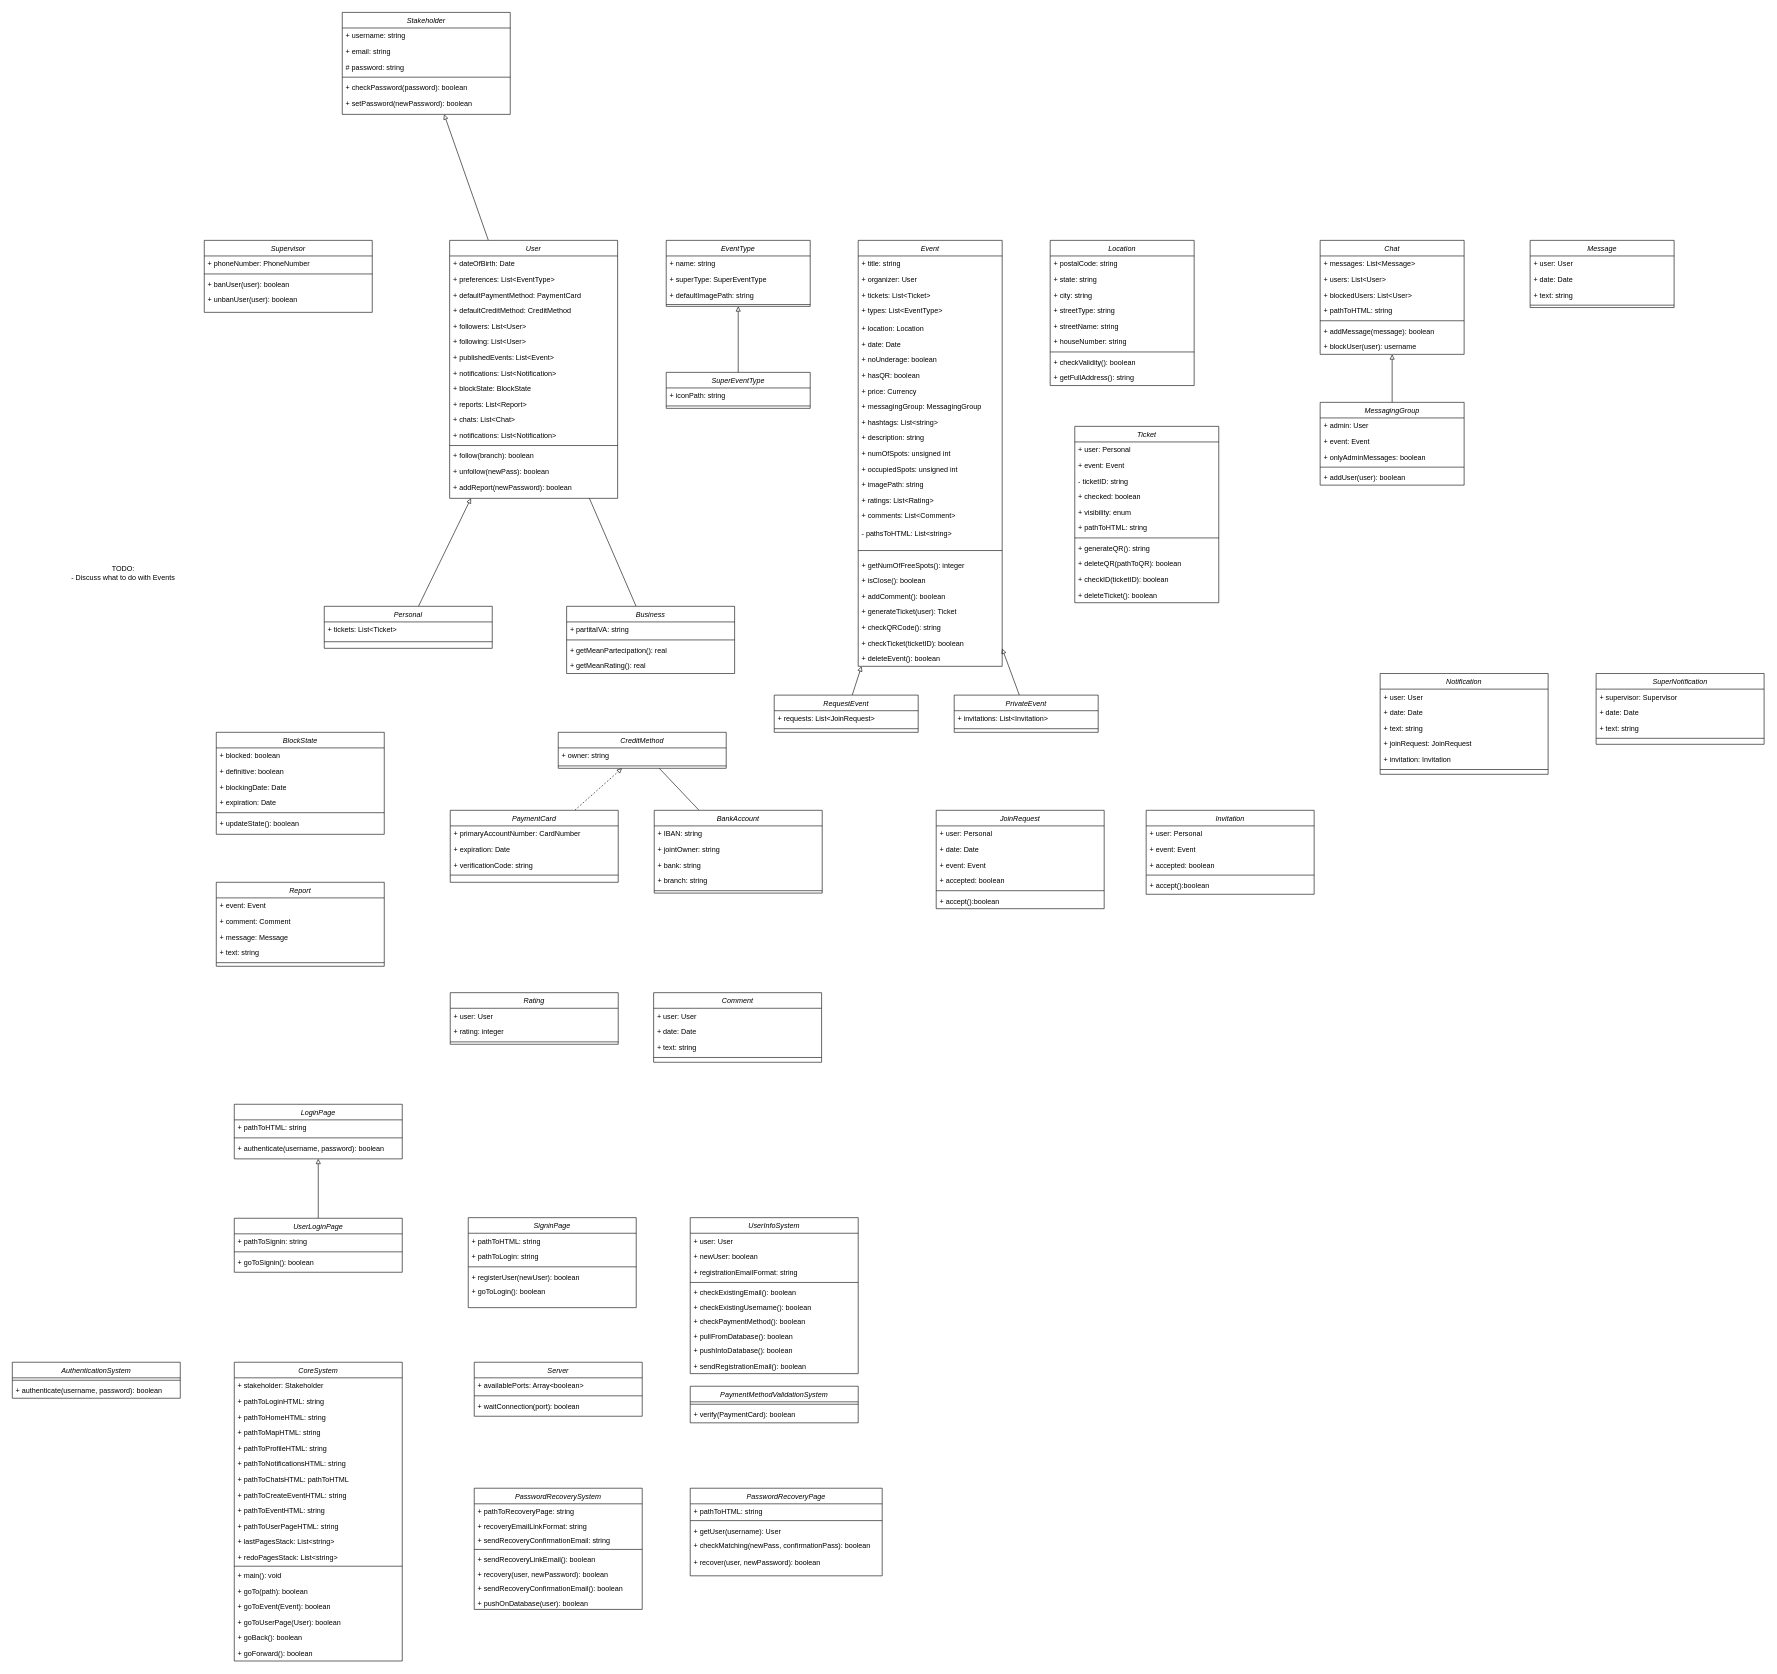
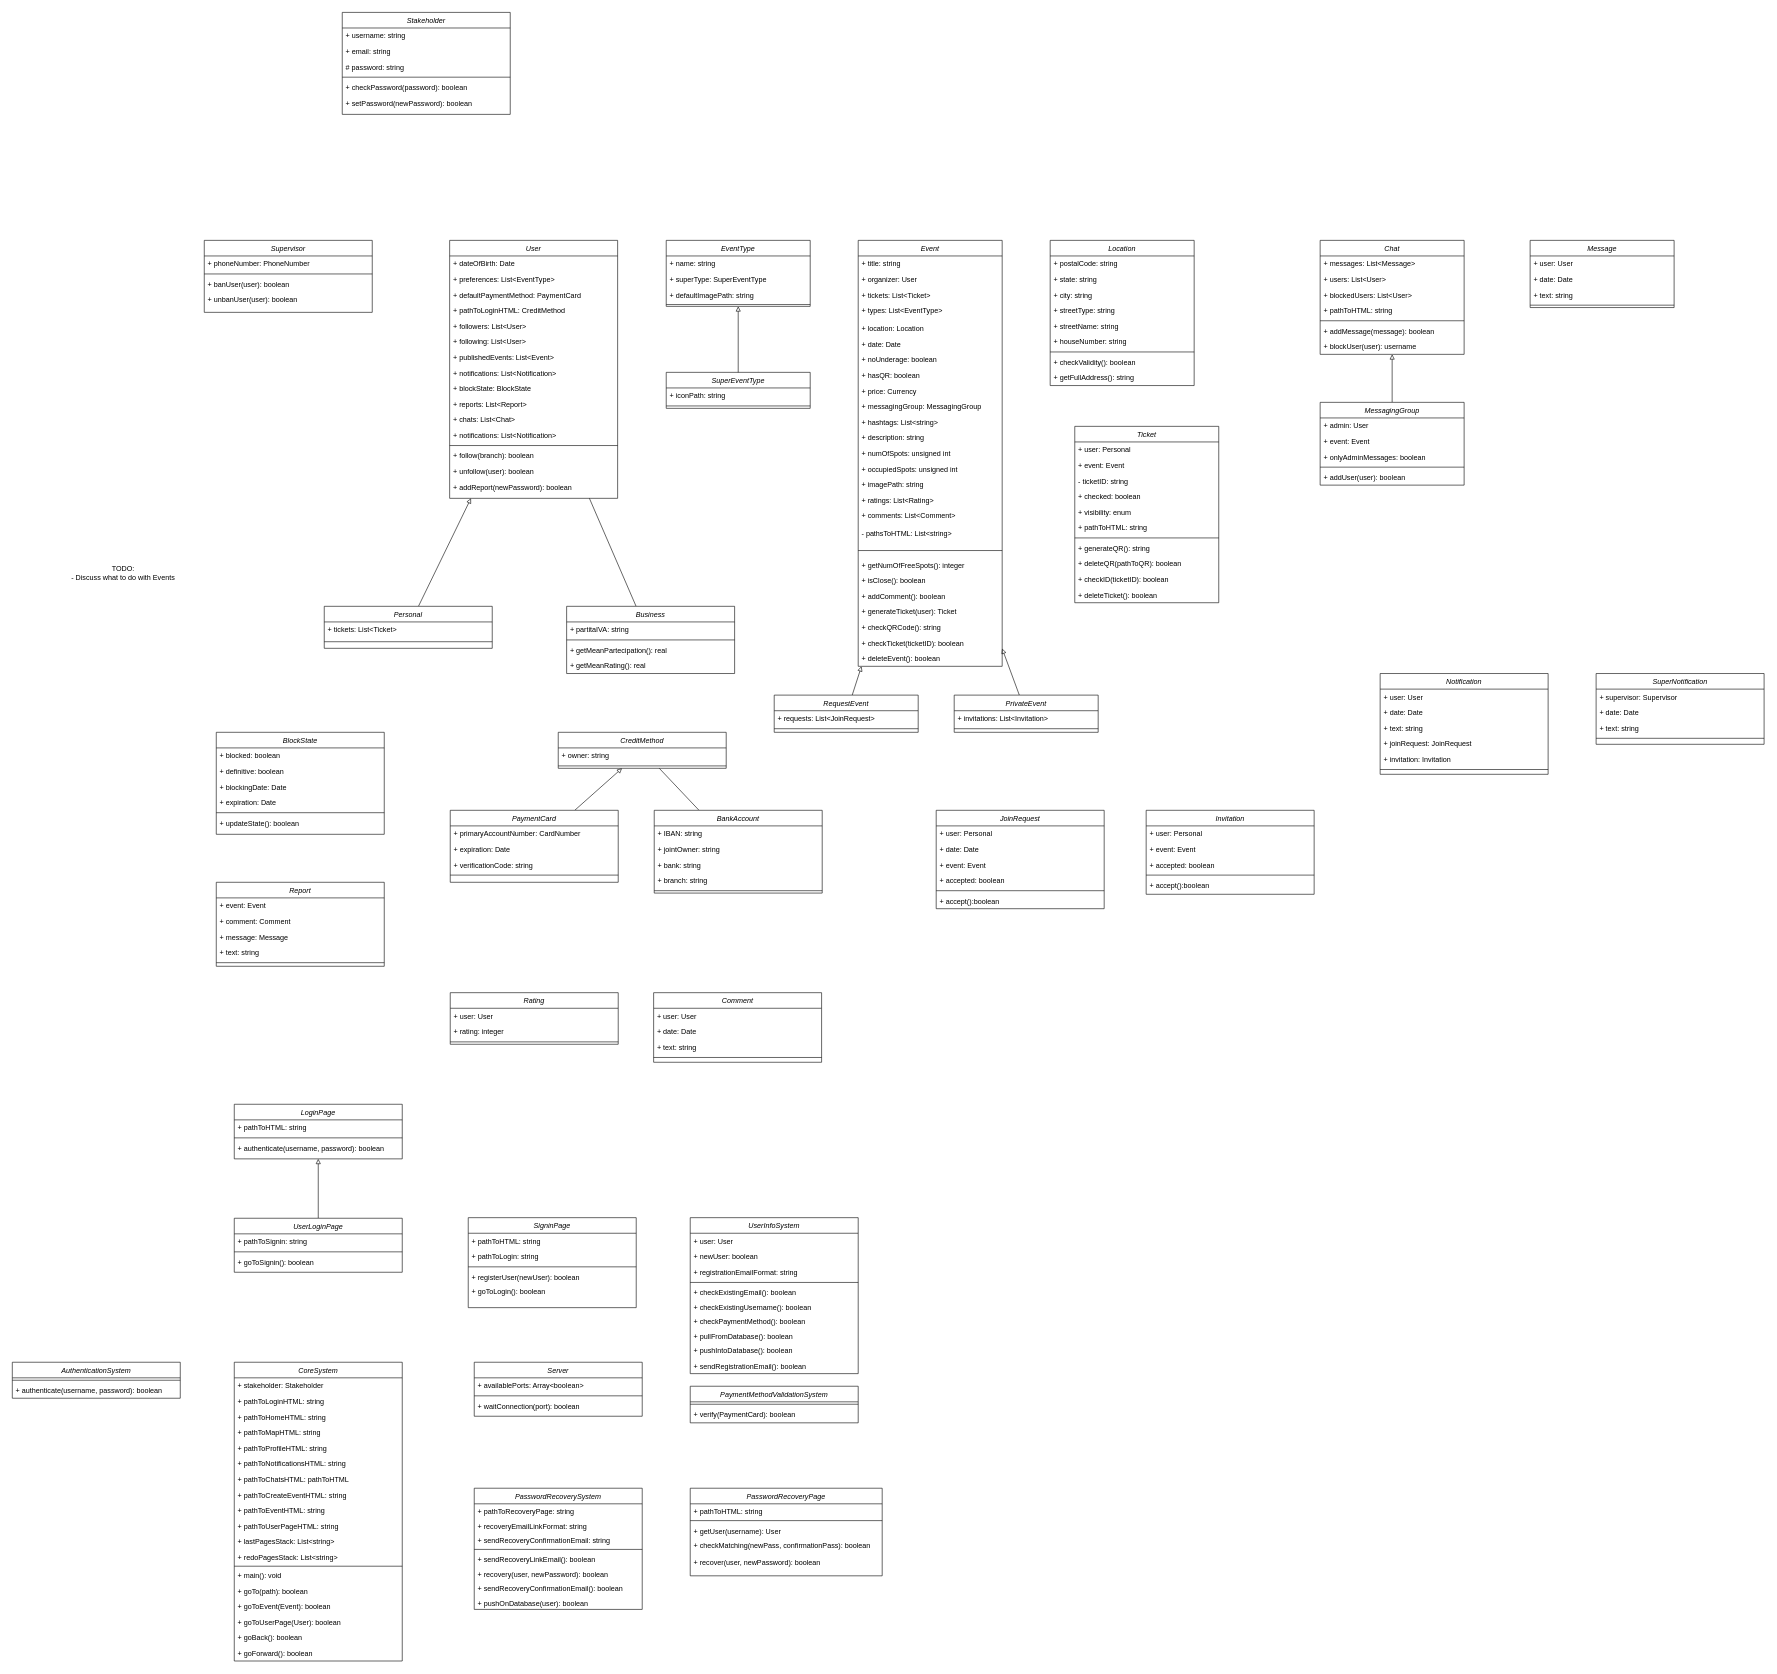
edge "User" -> "Stakeholder": removed
node "+ defaultCreditMethod: CreditMethod": label "+ defaultCreditMethod: CreditMethod" -> "+ pathToLoginHTML: CreditMethod"
node "+ unfollow(newPass): boolean": label "+ unfollow(newPass): boolean" -> "+ unfollow(user): boolean"
edge "PaymentCard" -> "CreditMethod": style dashed -> solid
